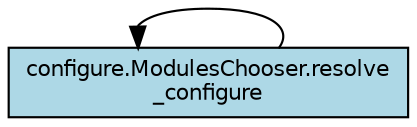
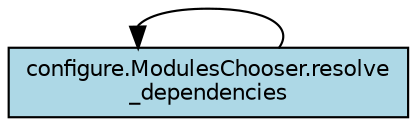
node "configure.ModulesChooser.resolve _configure": label "configure.ModulesChooser.resolve _configure" -> "configure.ModulesChooser.resolve _dependencies"
